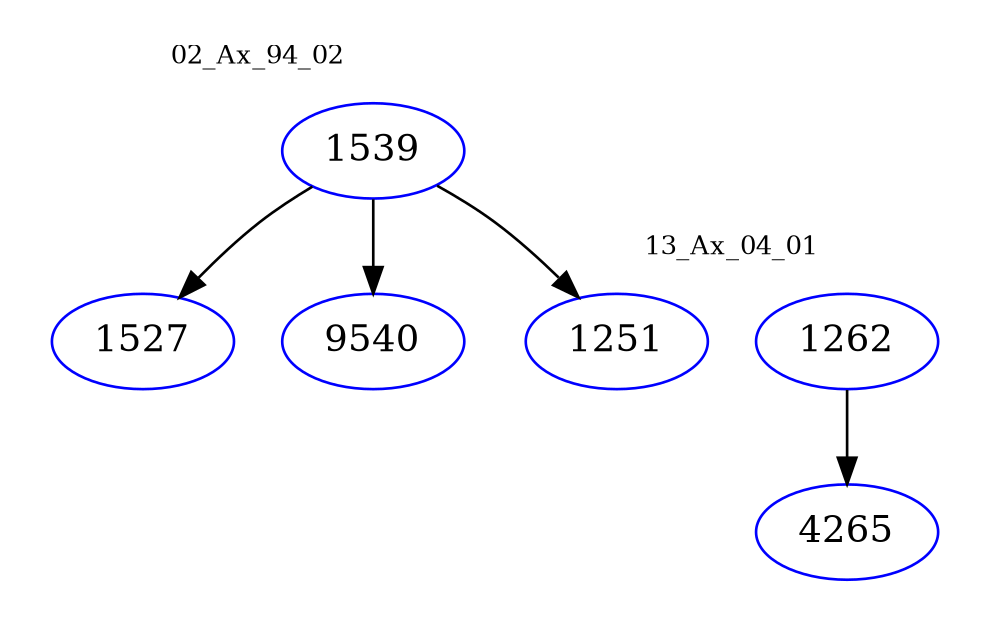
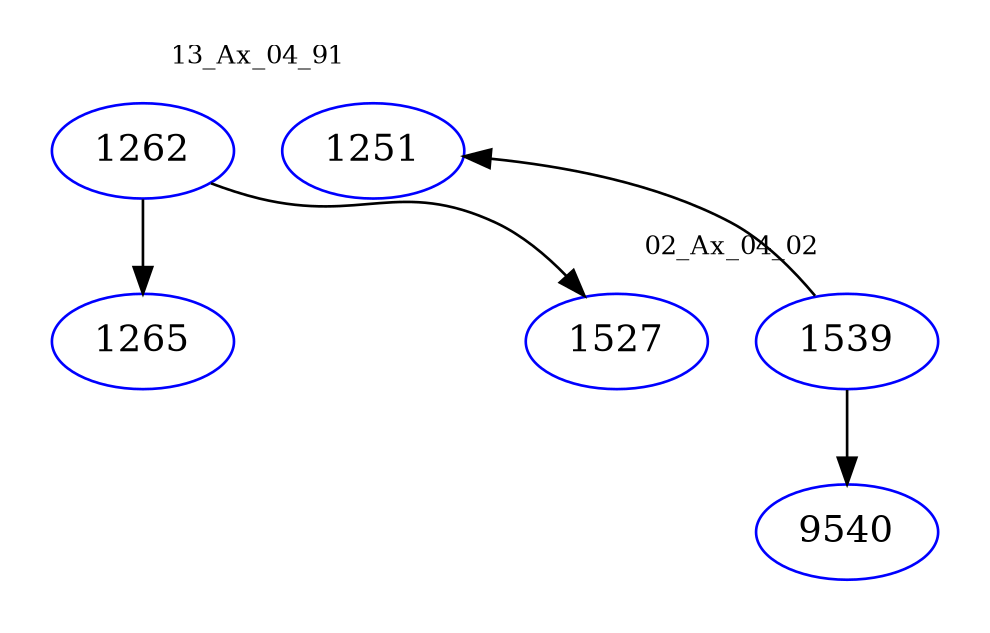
cluster "02_Ax_94_02": label "02_Ax_94_02" -> "02_Ax_04_02"
edge "1539" -> "1527": now "1262" -> "1527"
cluster "13_Ax_04_01": label "13_Ax_04_01" -> "13_Ax_04_91"
node "4265": label "4265" -> "1265"
